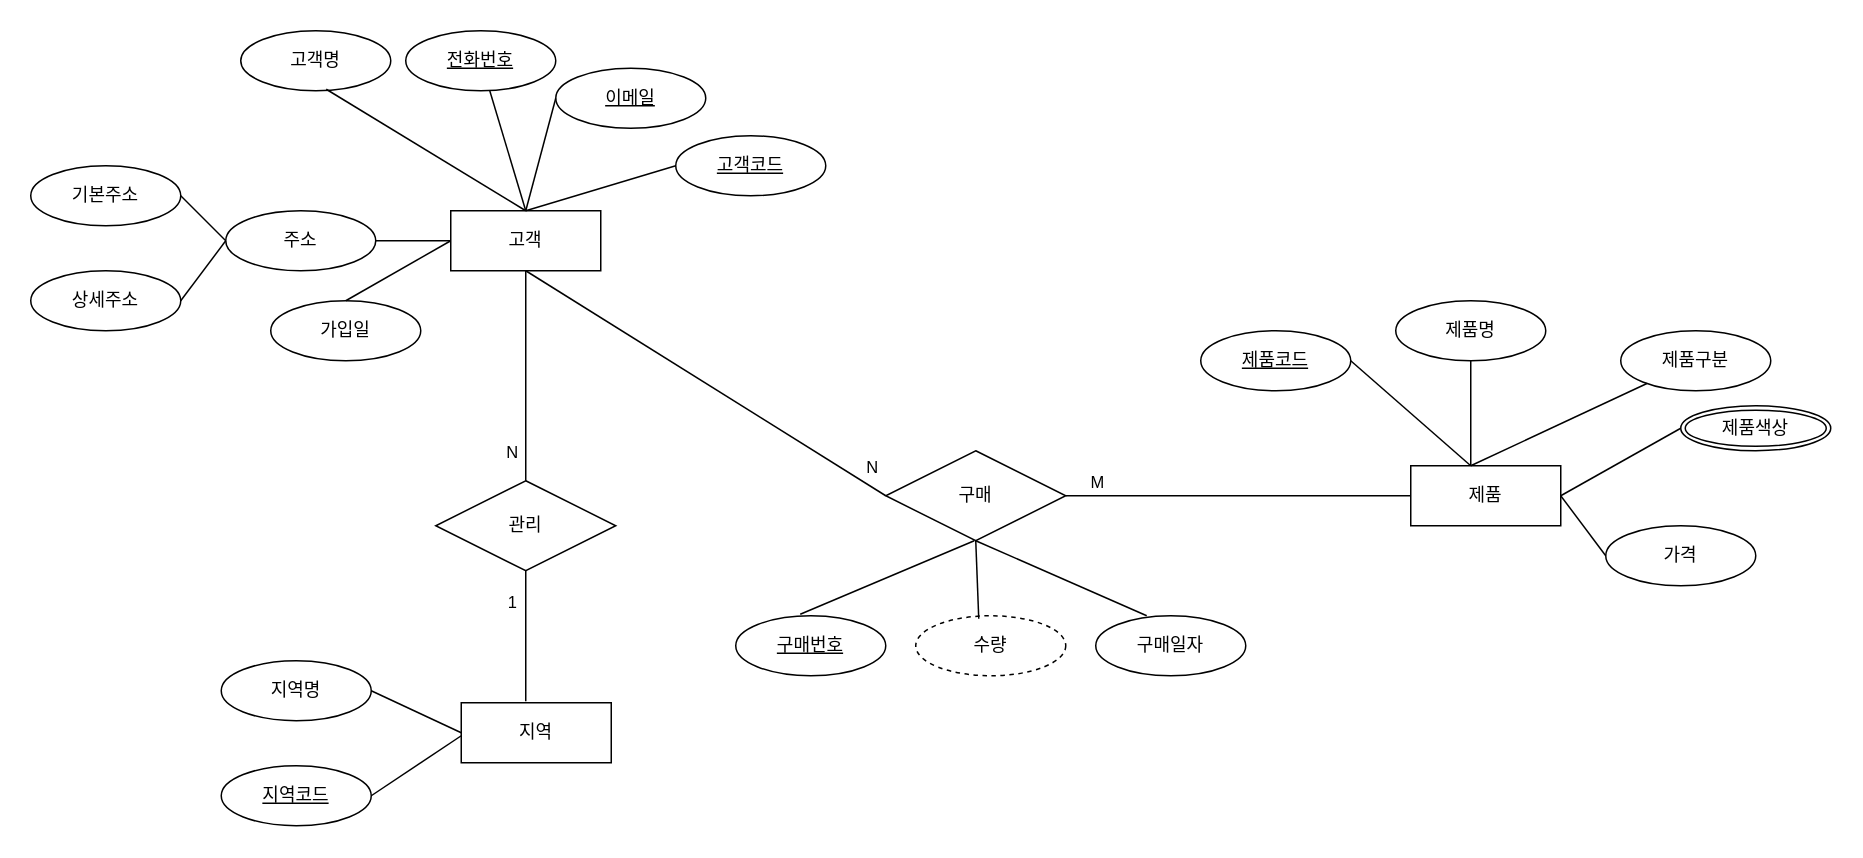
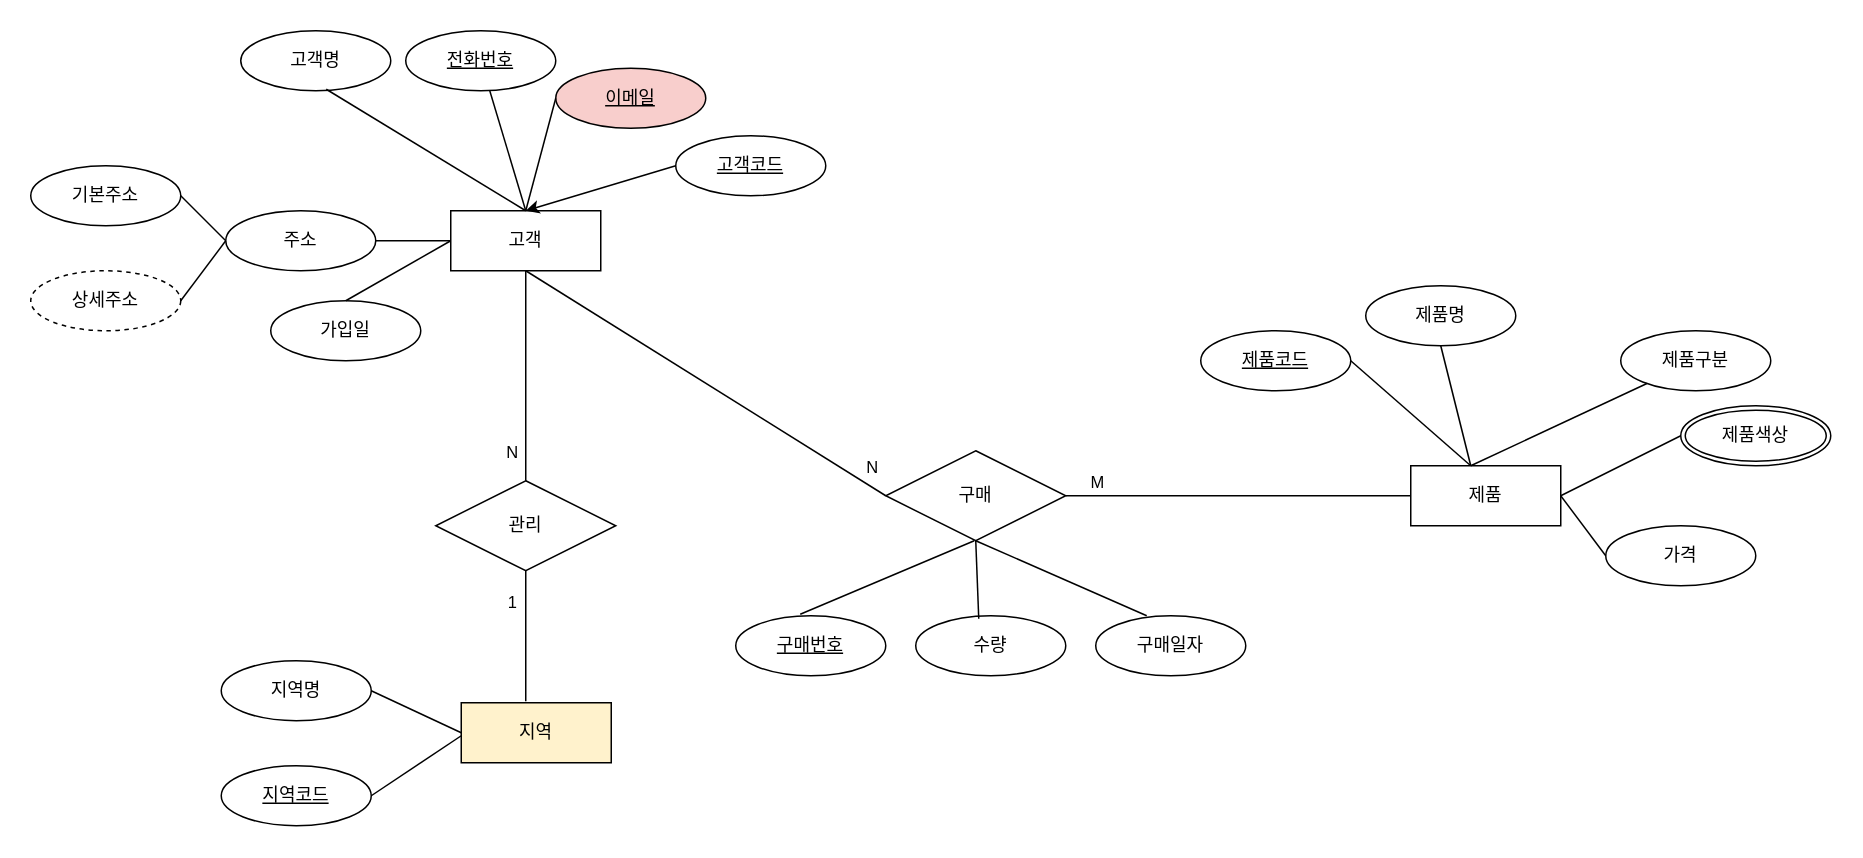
node "이메일": fillcolor #ffffff -> #f8cecc
edge "고객코드" -- "고객": arrowhead none -> classic
node "상세주소": style solid -> dashed
node "제품명": moved (1471, 331) -> (1441, 316)
node "제품색상": size 150x45 -> 150x60
node "수량": style dashed -> solid
node "지역": fillcolor #ffffff -> #fff2cc
